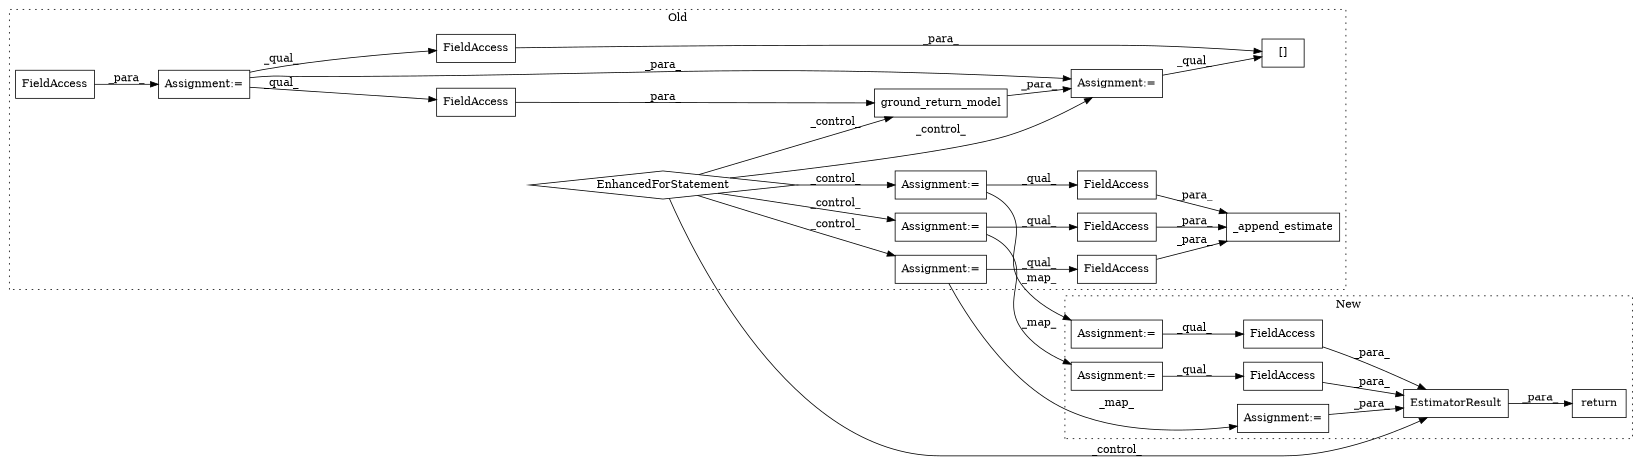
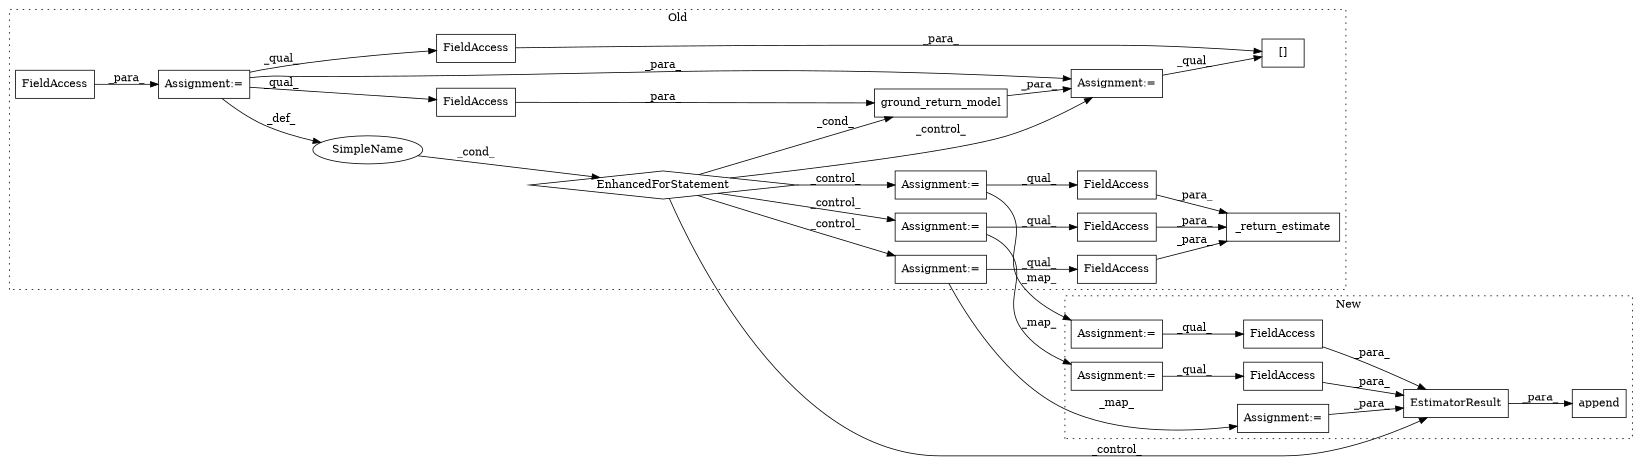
edge "EnhancedForStatement" -> "ground_return_model": label "_control_" -> "_cond_"
node "SimpleName": added
node "_append_estimate": label "_append_estimate" -> "_return_estimate"
node "return": label "return" -> "append"
